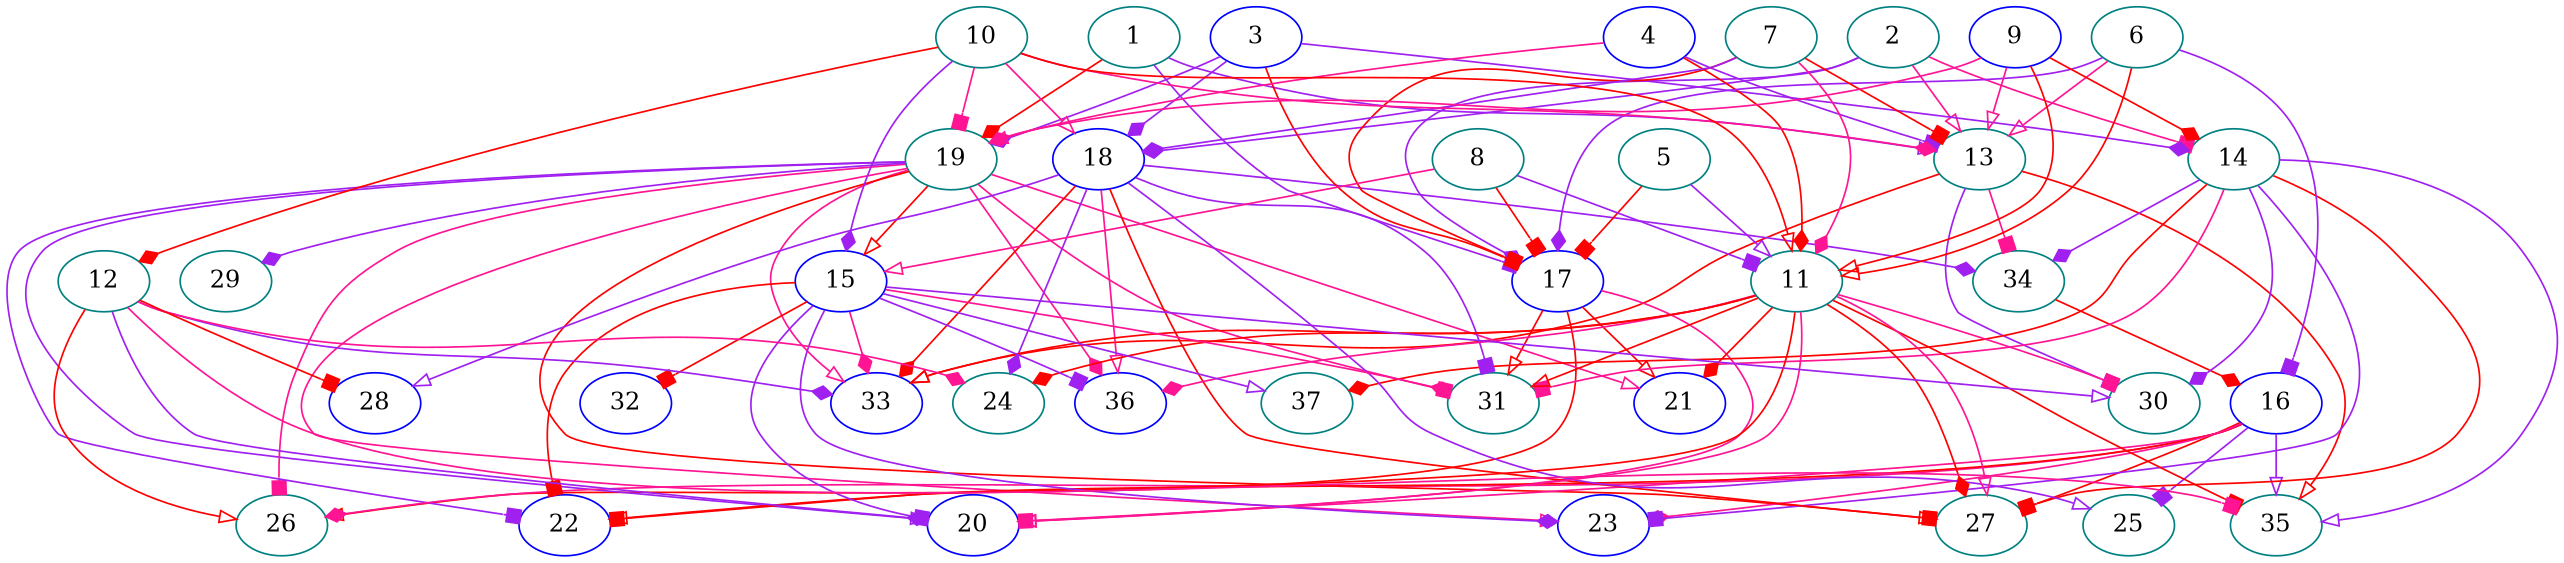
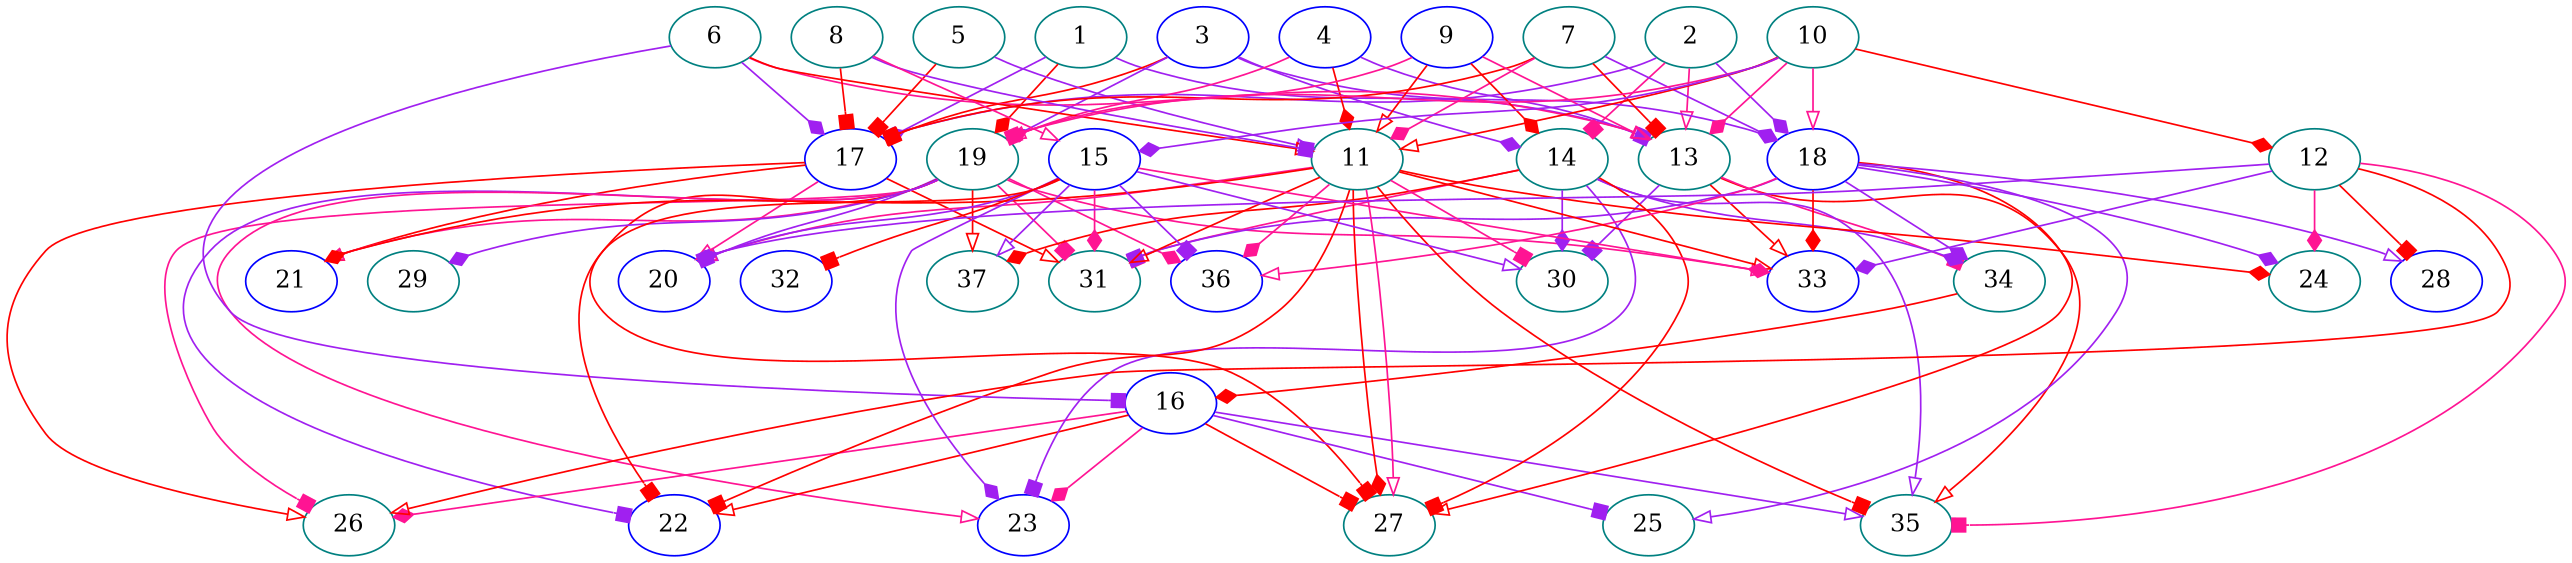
edge "19" -> "15": now "19" -> "37"
edge "16" -> "20": removed
